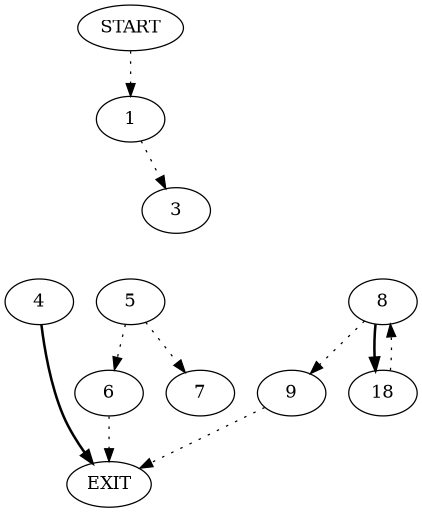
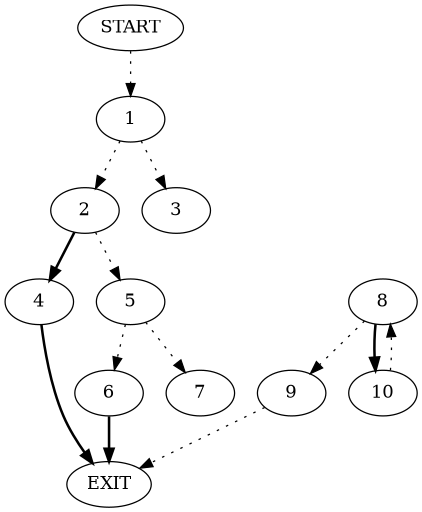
node "2": added
node "18": label "18" -> "10"
edge "6" -> "EXIT": style dotted -> bold
